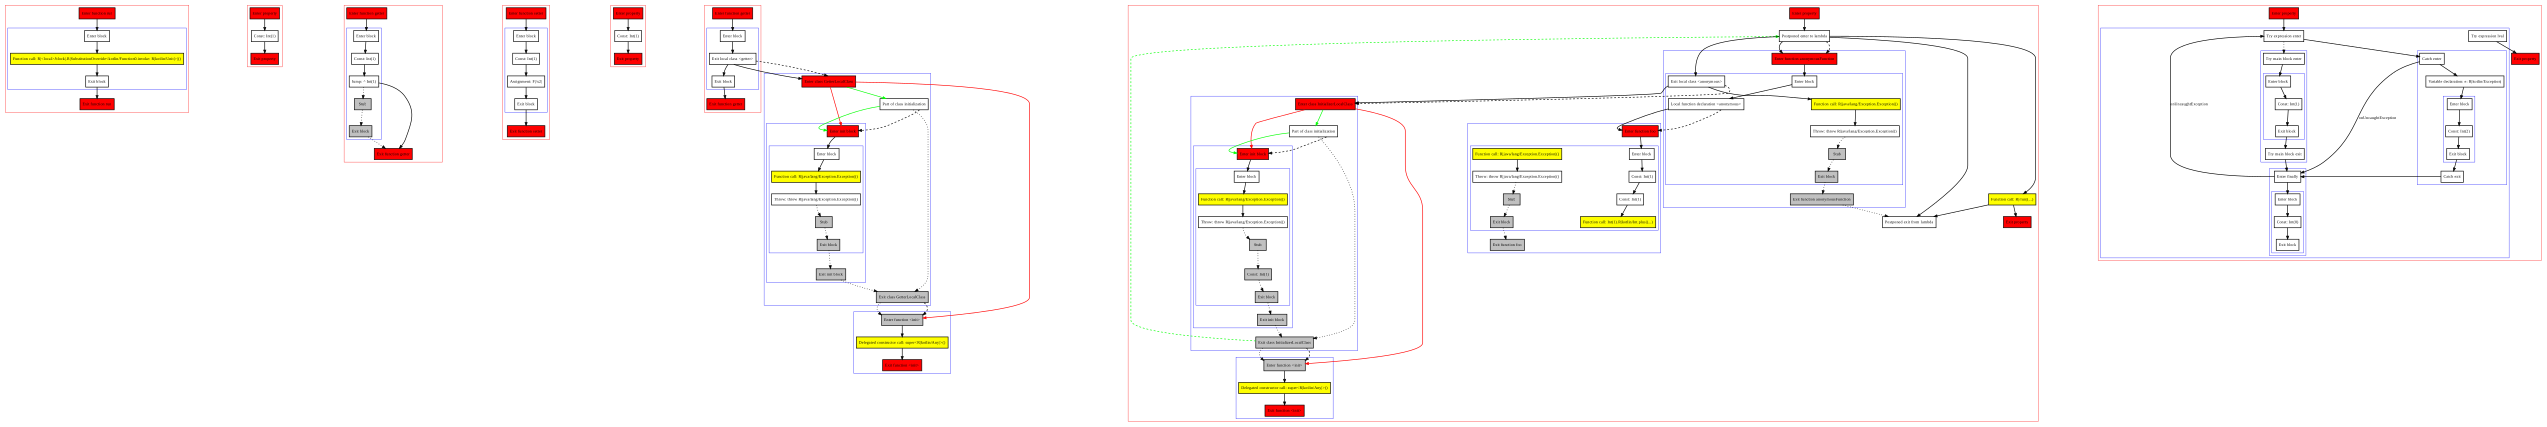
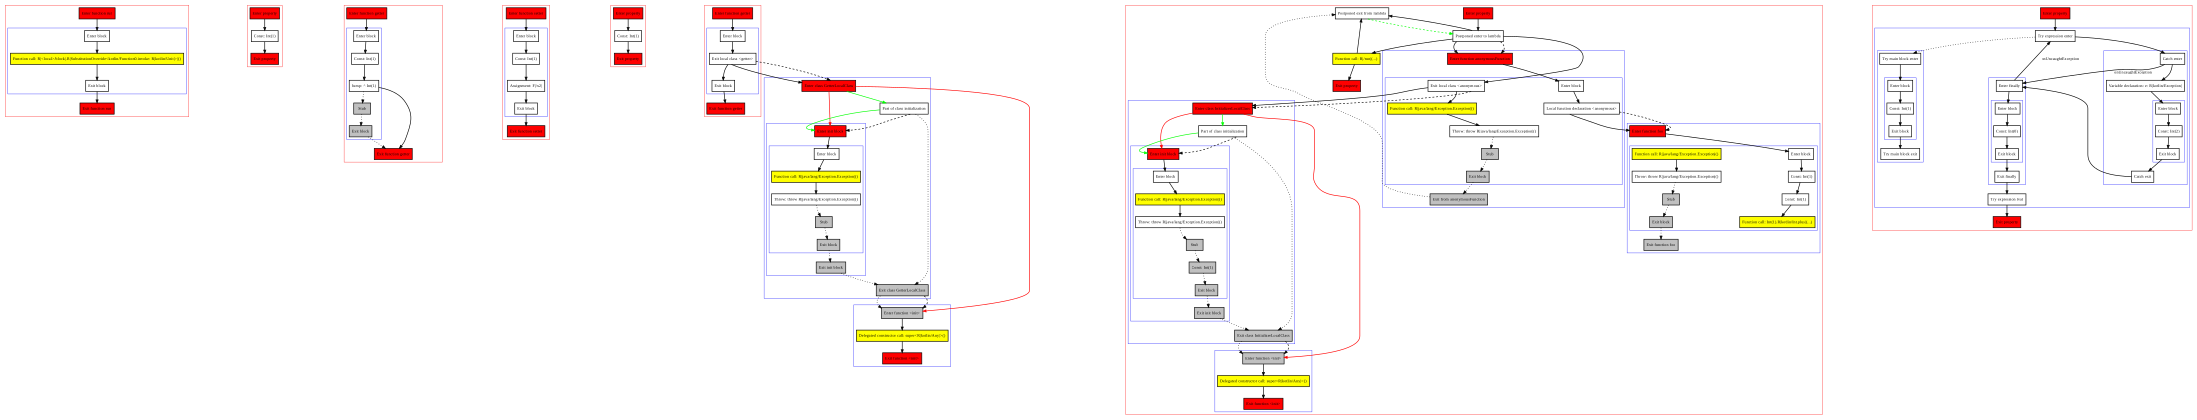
edge "Exit class InitializerLocalClass" -> "Postponed enter to lambda": now "Postponed exit from lambda" -> "Postponed enter to lambda"
edge "Try main block exit" -> "Enter finally": removed
node "Exit finally": added
node "Exit function anonymousFunction": label "Exit function anonymousFunction" -> "Exit from anonymousFunction"
